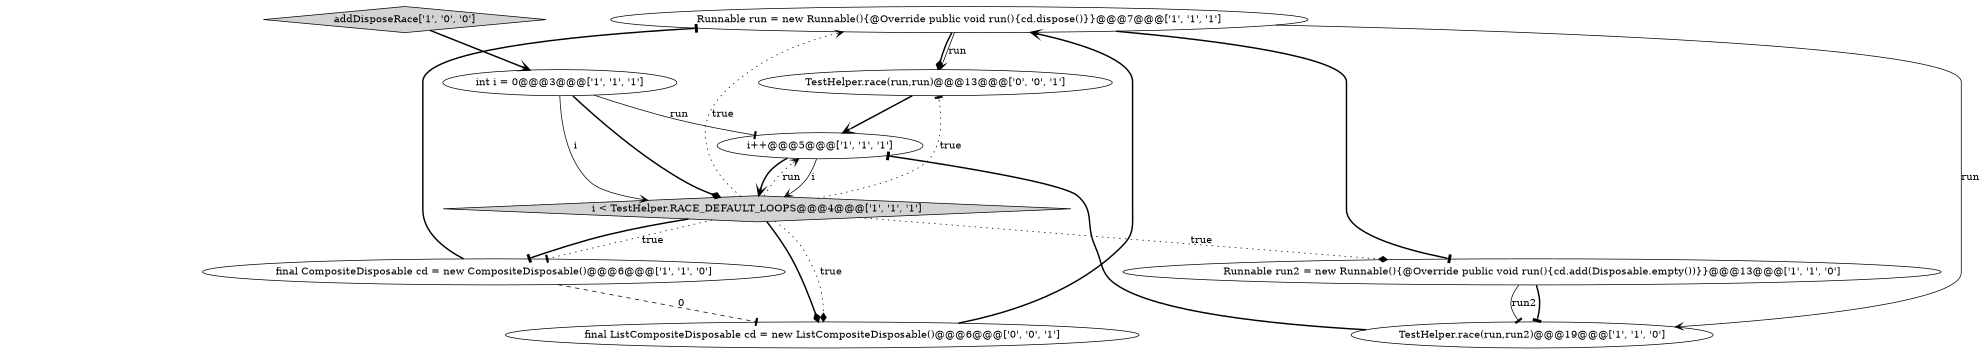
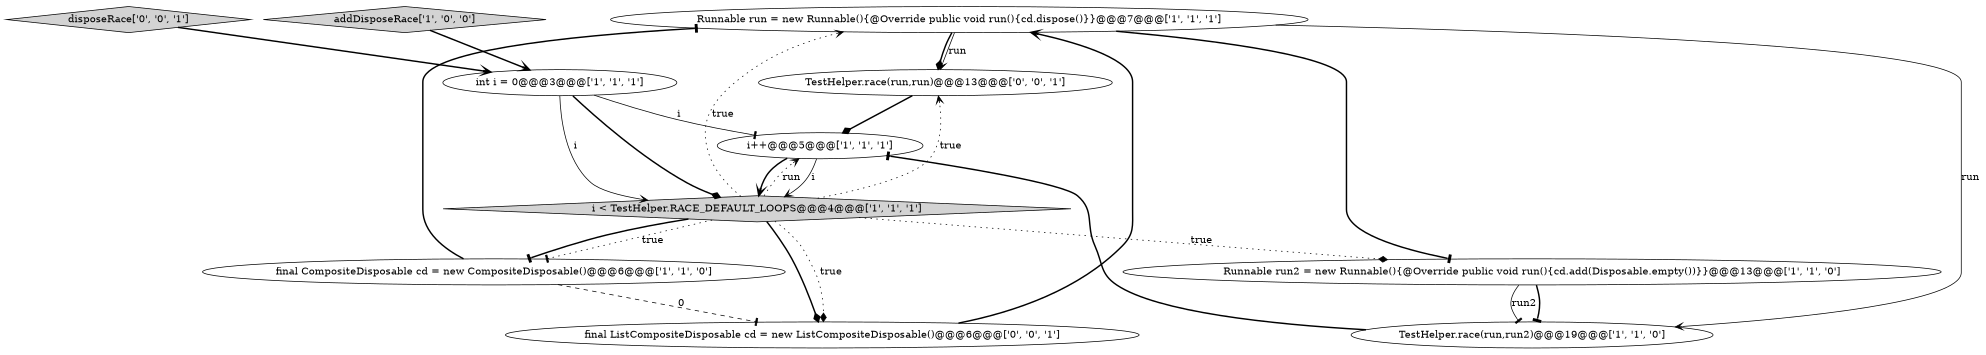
node "disposeRace['0', '0', '1']": added
edge "TestHelper.race(run,run)@@@13@@@['0', '0', '1']" -> "i++@@@5@@@['1', '1', '1']": arrowhead vee -> diamond
edge "int i = 0@@@3@@@['1', '1', '1']" -> "i++@@@5@@@['1', '1', '1']": label "run" -> "i"
edge "i < TestHelper.RACE_DEFAULT_LOOPS@@@4@@@['1', '1', '1']" -> "TestHelper.race(run,run)@@@13@@@['0', '0', '1']": arrowhead tee -> vee
